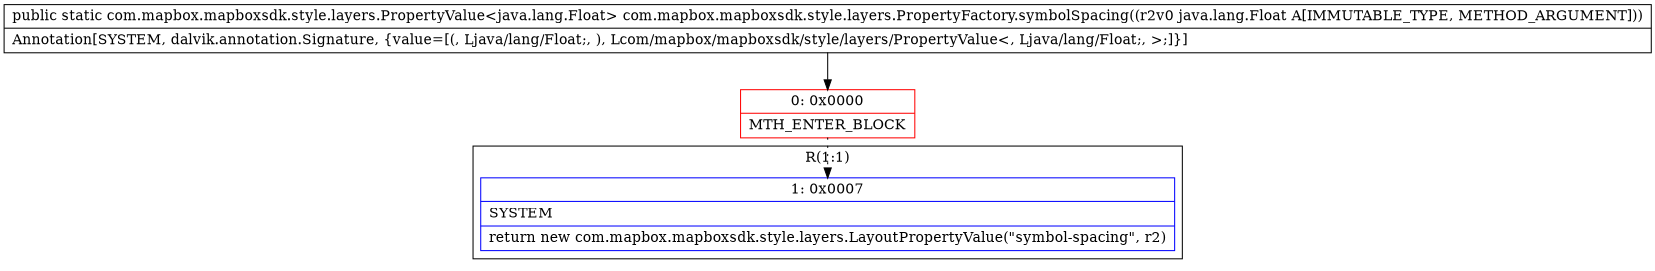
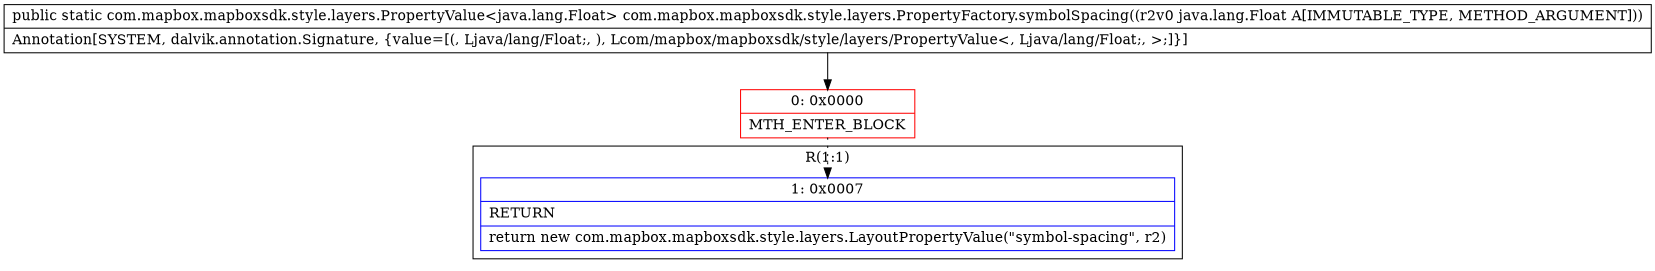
node "1: 0x0007": text "SYSTEM" -> "RETURN"
